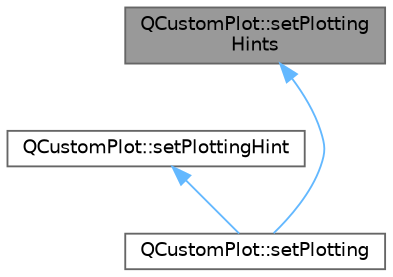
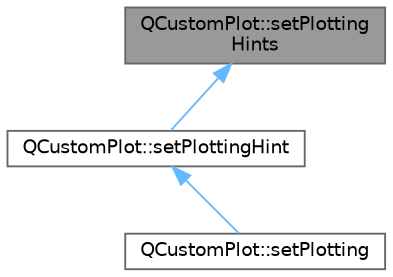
edge "QCustomPlot::setPlotting" -> "QCustomPlot::setPlotting Hints": now "QCustomPlot::setPlottingHint" -> "QCustomPlot::setPlotting Hints"
